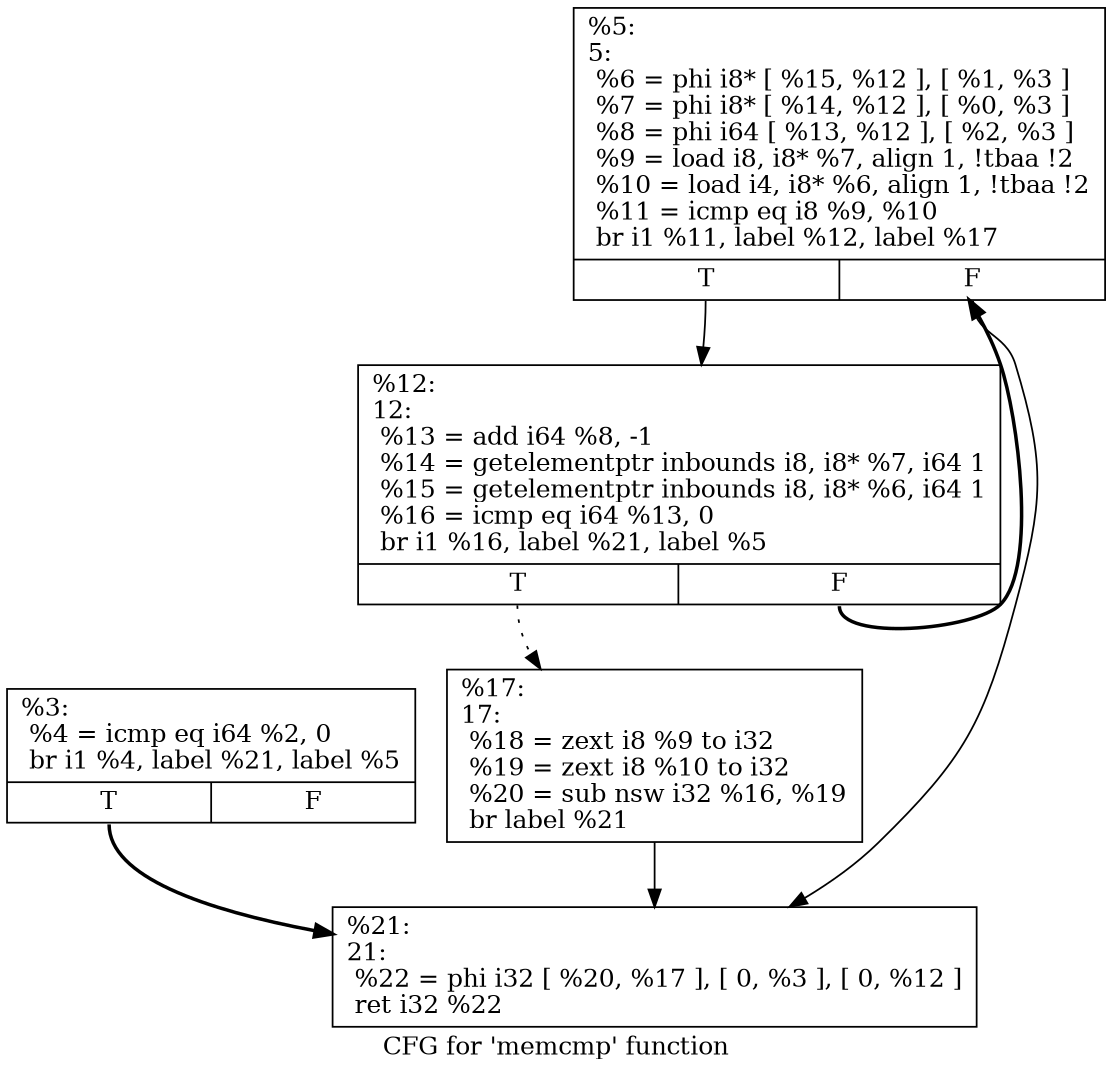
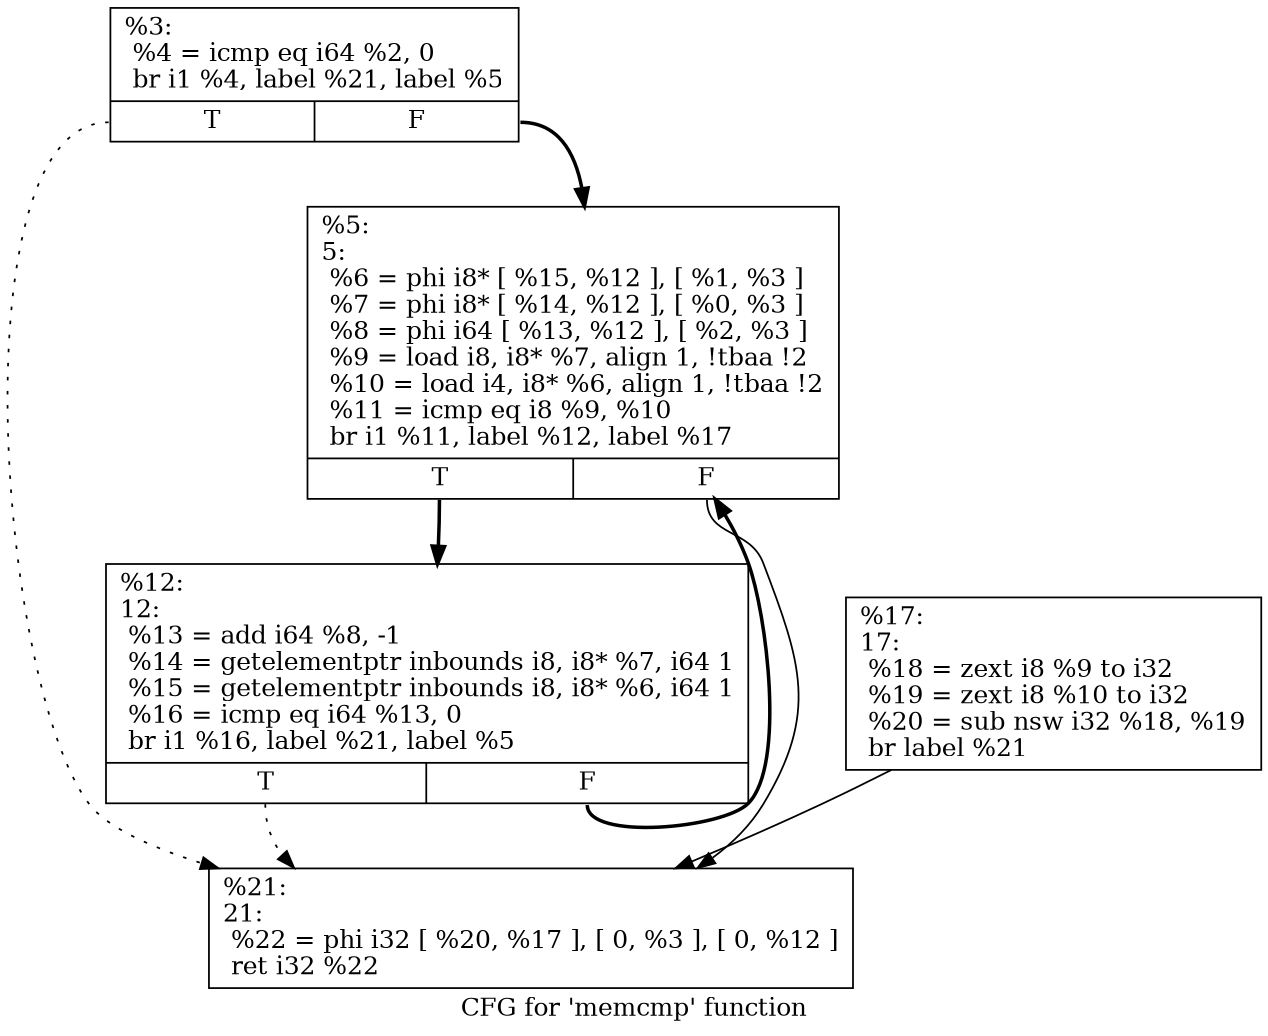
edge "%3:" -> "%5:": added
edge "%5:" -> "%12:": style solid -> bold
edge "%12:" -> "%17:": now "%12:" -> "%21:"
node "%17:": text "%20 = sub nsw i32 %16, %19" -> "%20 = sub nsw i32 %18, %19"
edge "%3:" -> "%21:": style bold -> dotted
